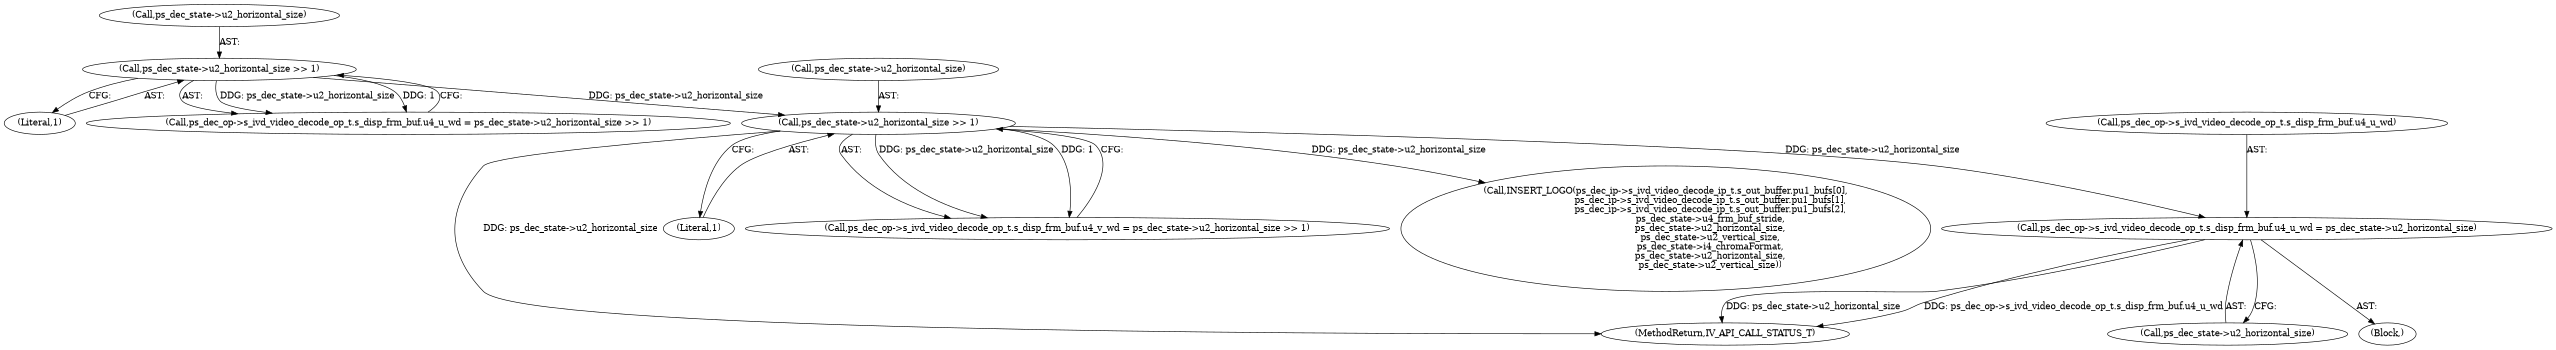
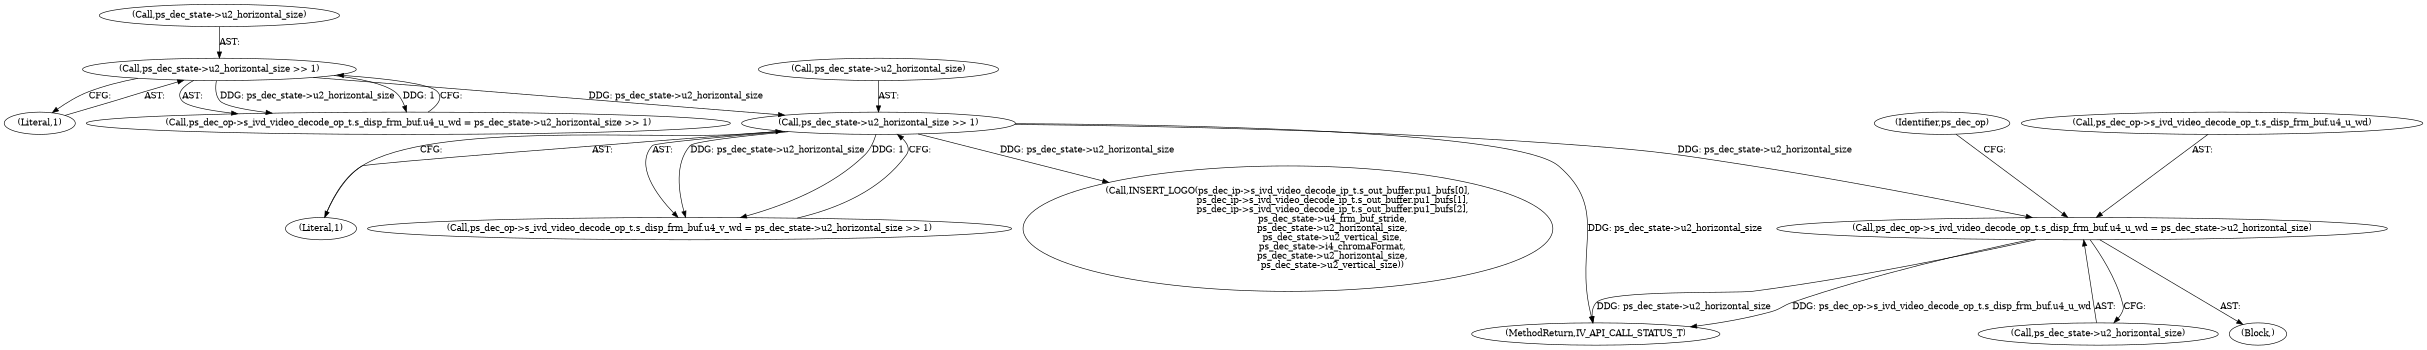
node "(Identifier,ps_dec_op)": added
